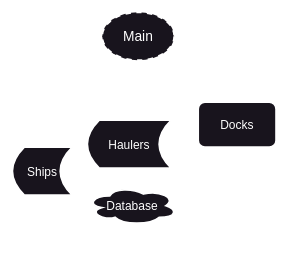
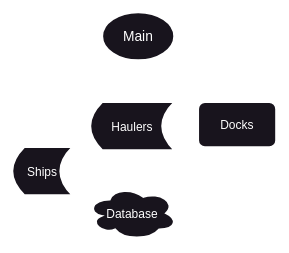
node "Main": style dashed -> solid
edge "Main" -> "Ships": added
edge "Main" -> "Docks": added
node "Haulers": moved (129, 144) -> (132, 126)
node "Database": size 90x39 -> 90x54
